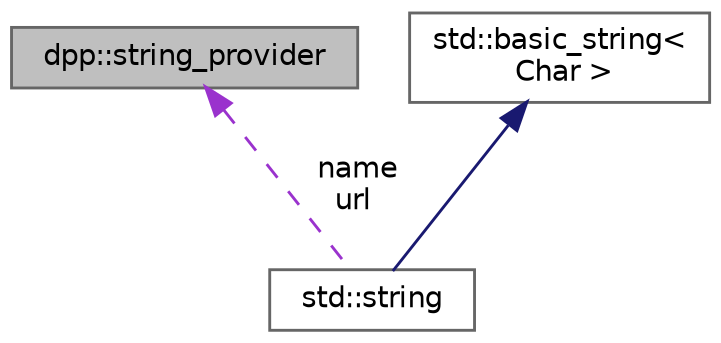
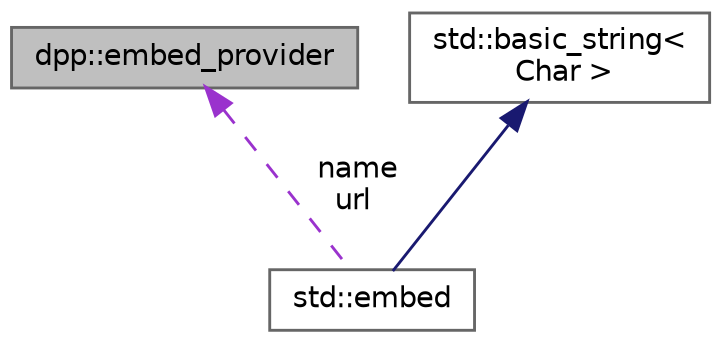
node "dpp::string_provider": label "dpp::string_provider" -> "dpp::embed_provider"
node "std::string": label "std::string" -> "std::embed"
